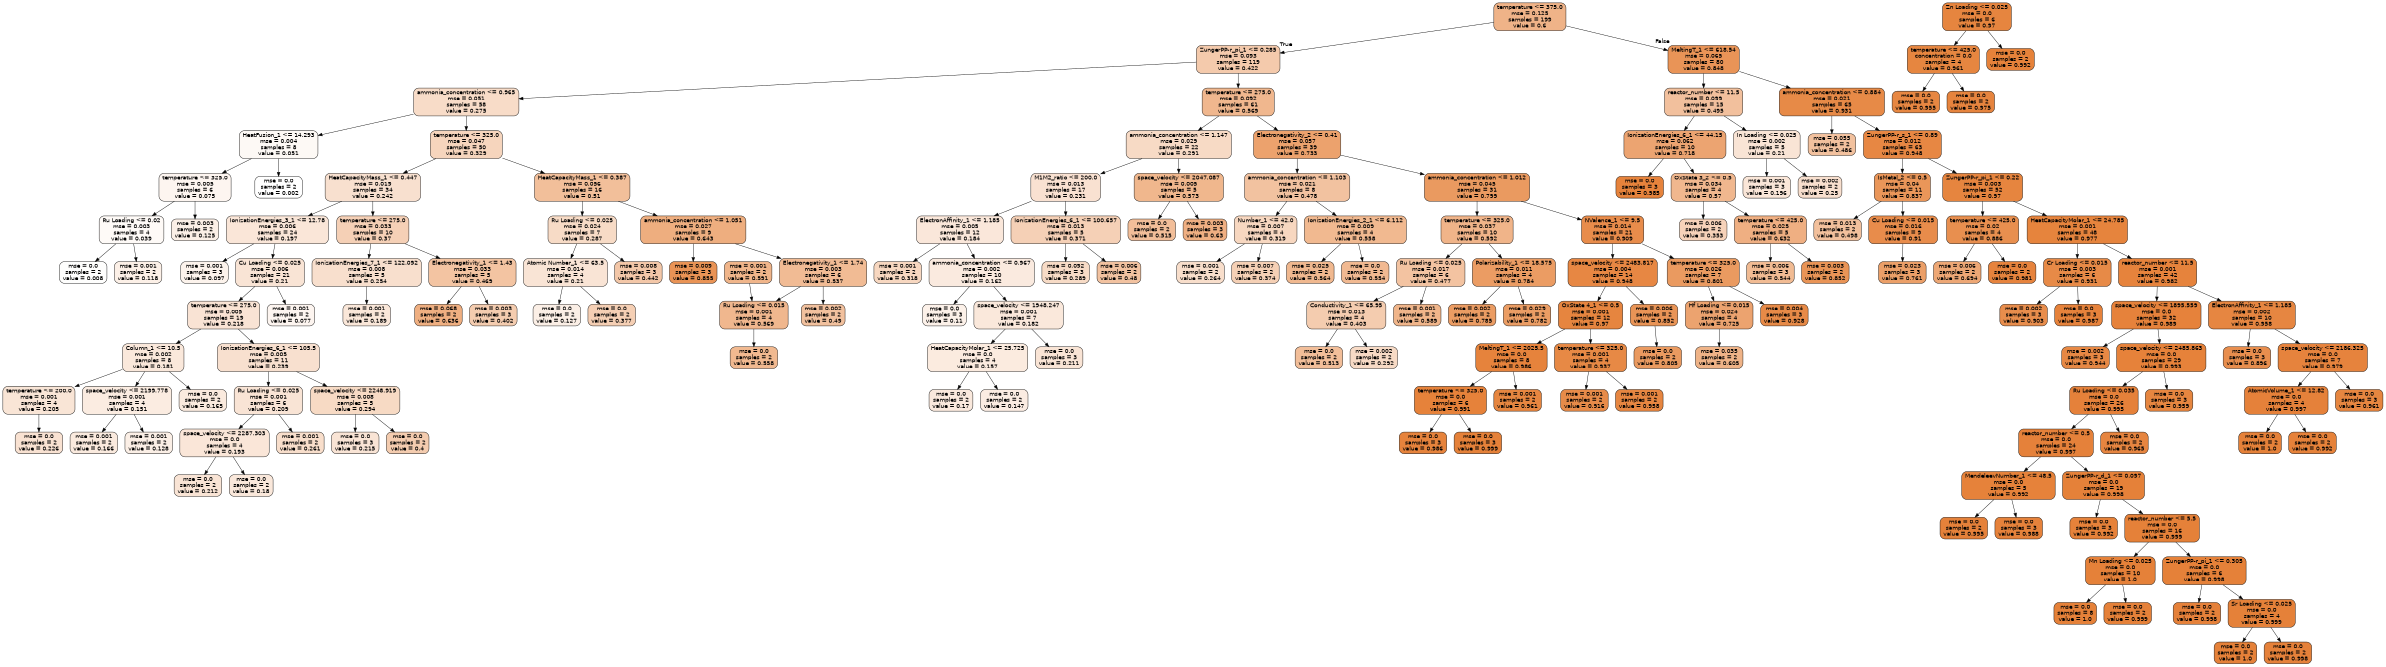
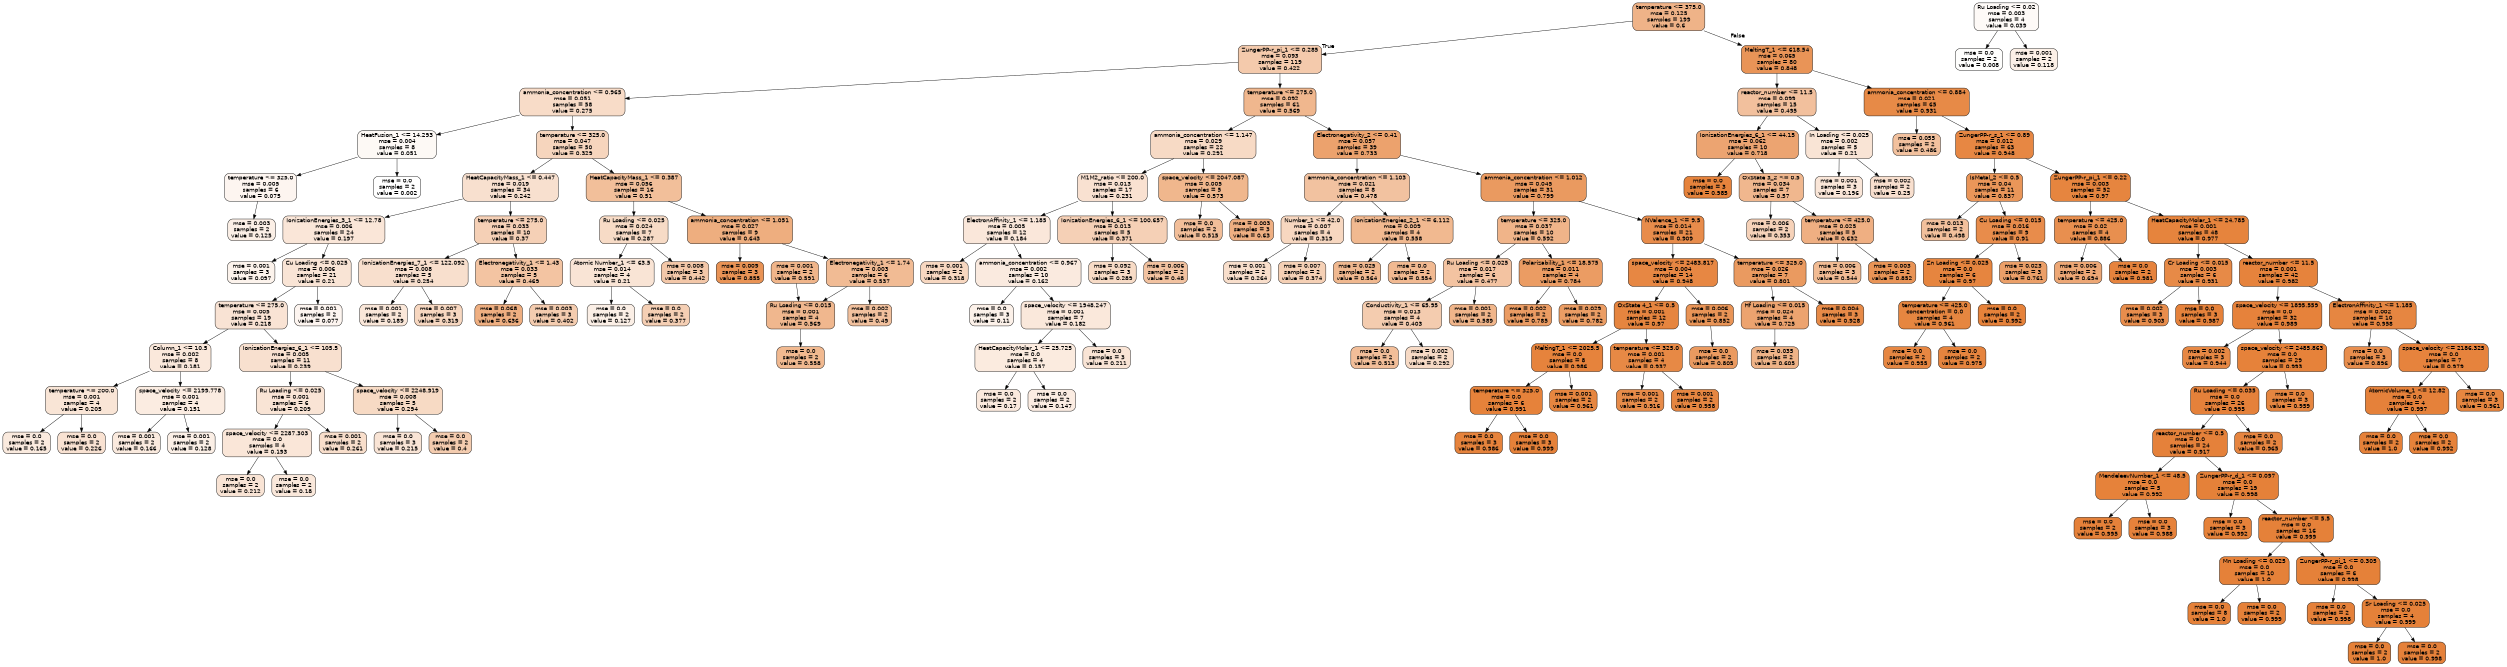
node "OxState 3_2 <= 0.5 mse = 0.034 samples = 4 value = 0.57": label "OxState 3_2 <= 0.5 mse = 0.034 samples = 4 value = 0.57" -> "OxState 3_2 <= 0.5 mse = 0.034 samples = 7 value = 0.57"
edge "temperature <= 325.0 mse = 0.005 samples = 6 value = 0.075" -> "Ru Loading <= 0.02 mse = 0.003 samples = 4 value = 0.039": removed
edge "Cu Loading <= 0.015 mse = 0.016 samples = 9 value = 0.91" -> "Zn Loading <= 0.025 mse = 0.0 samples = 6 value = 0.97": added
node "mse = 0.007 samples = 3 value = 0.319": added
edge "Column_1 <= 10.5 mse = 0.002 samples = 8 value = 0.181" -> "mse = 0.0 samples = 2 value = 0.165": now "temperature <= 200.0 mse = 0.001 samples = 4 value = 0.205" -> "mse = 0.0 samples = 2 value = 0.165"
node "reactor_number <= 0.5 mse = 0.0 samples = 24 value = 0.997": label "reactor_number <= 0.5 mse = 0.0 samples = 24 value = 0.997" -> "reactor_number <= 0.5 mse = 0.0 samples = 24 value = 0.917"
